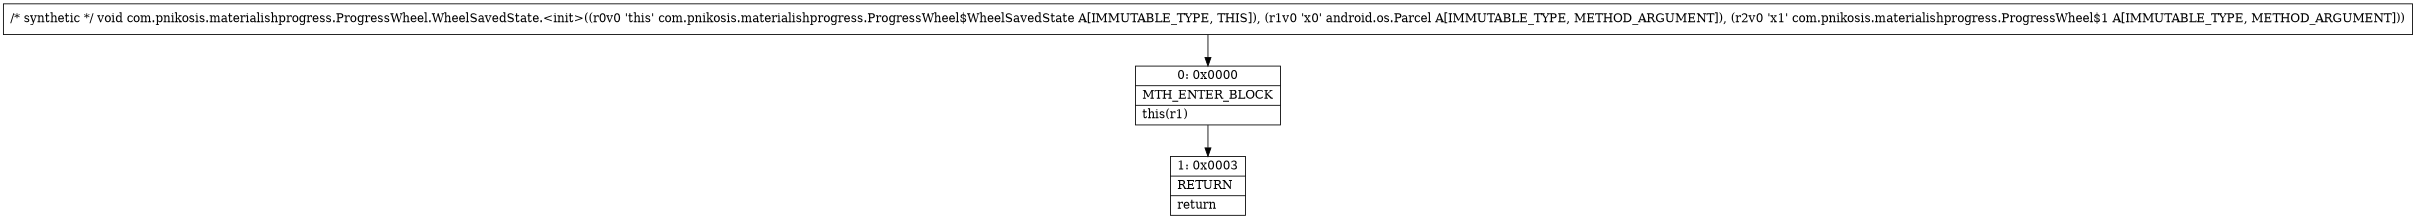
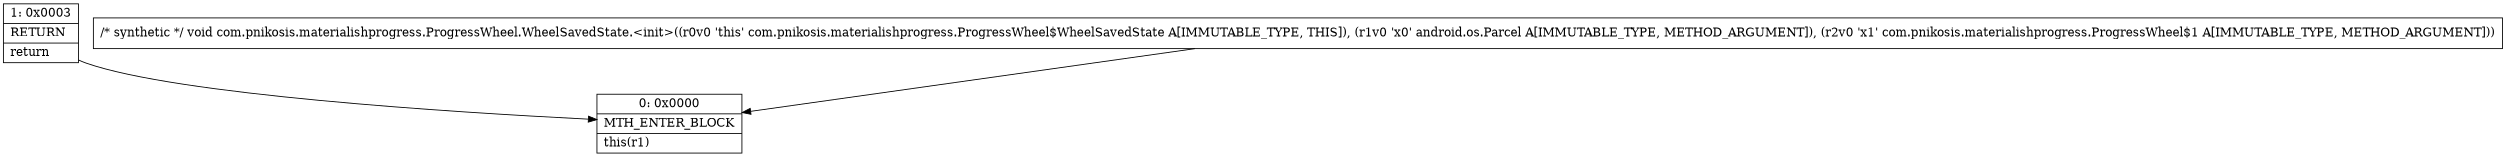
edge "0: 0x0000" -> "1: 0x0003": reversed
